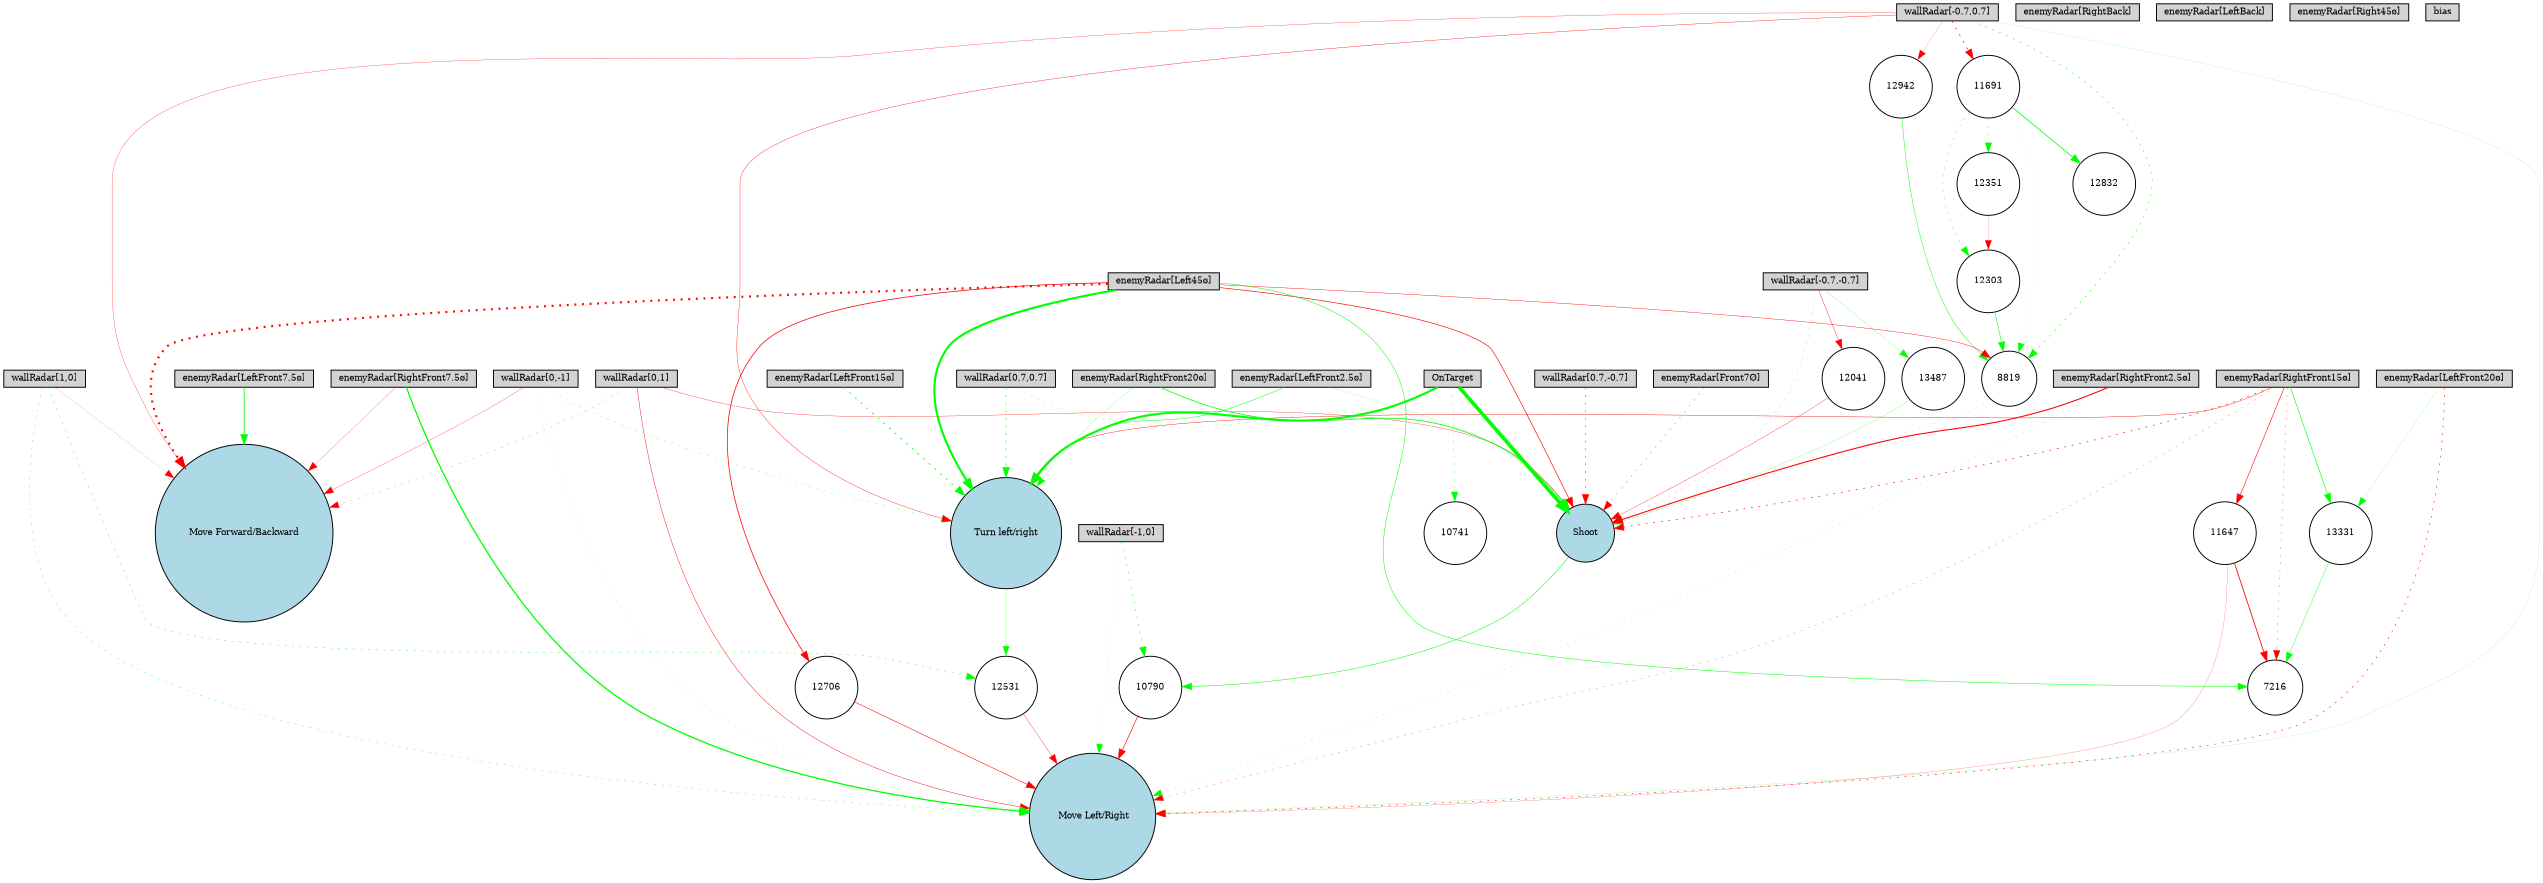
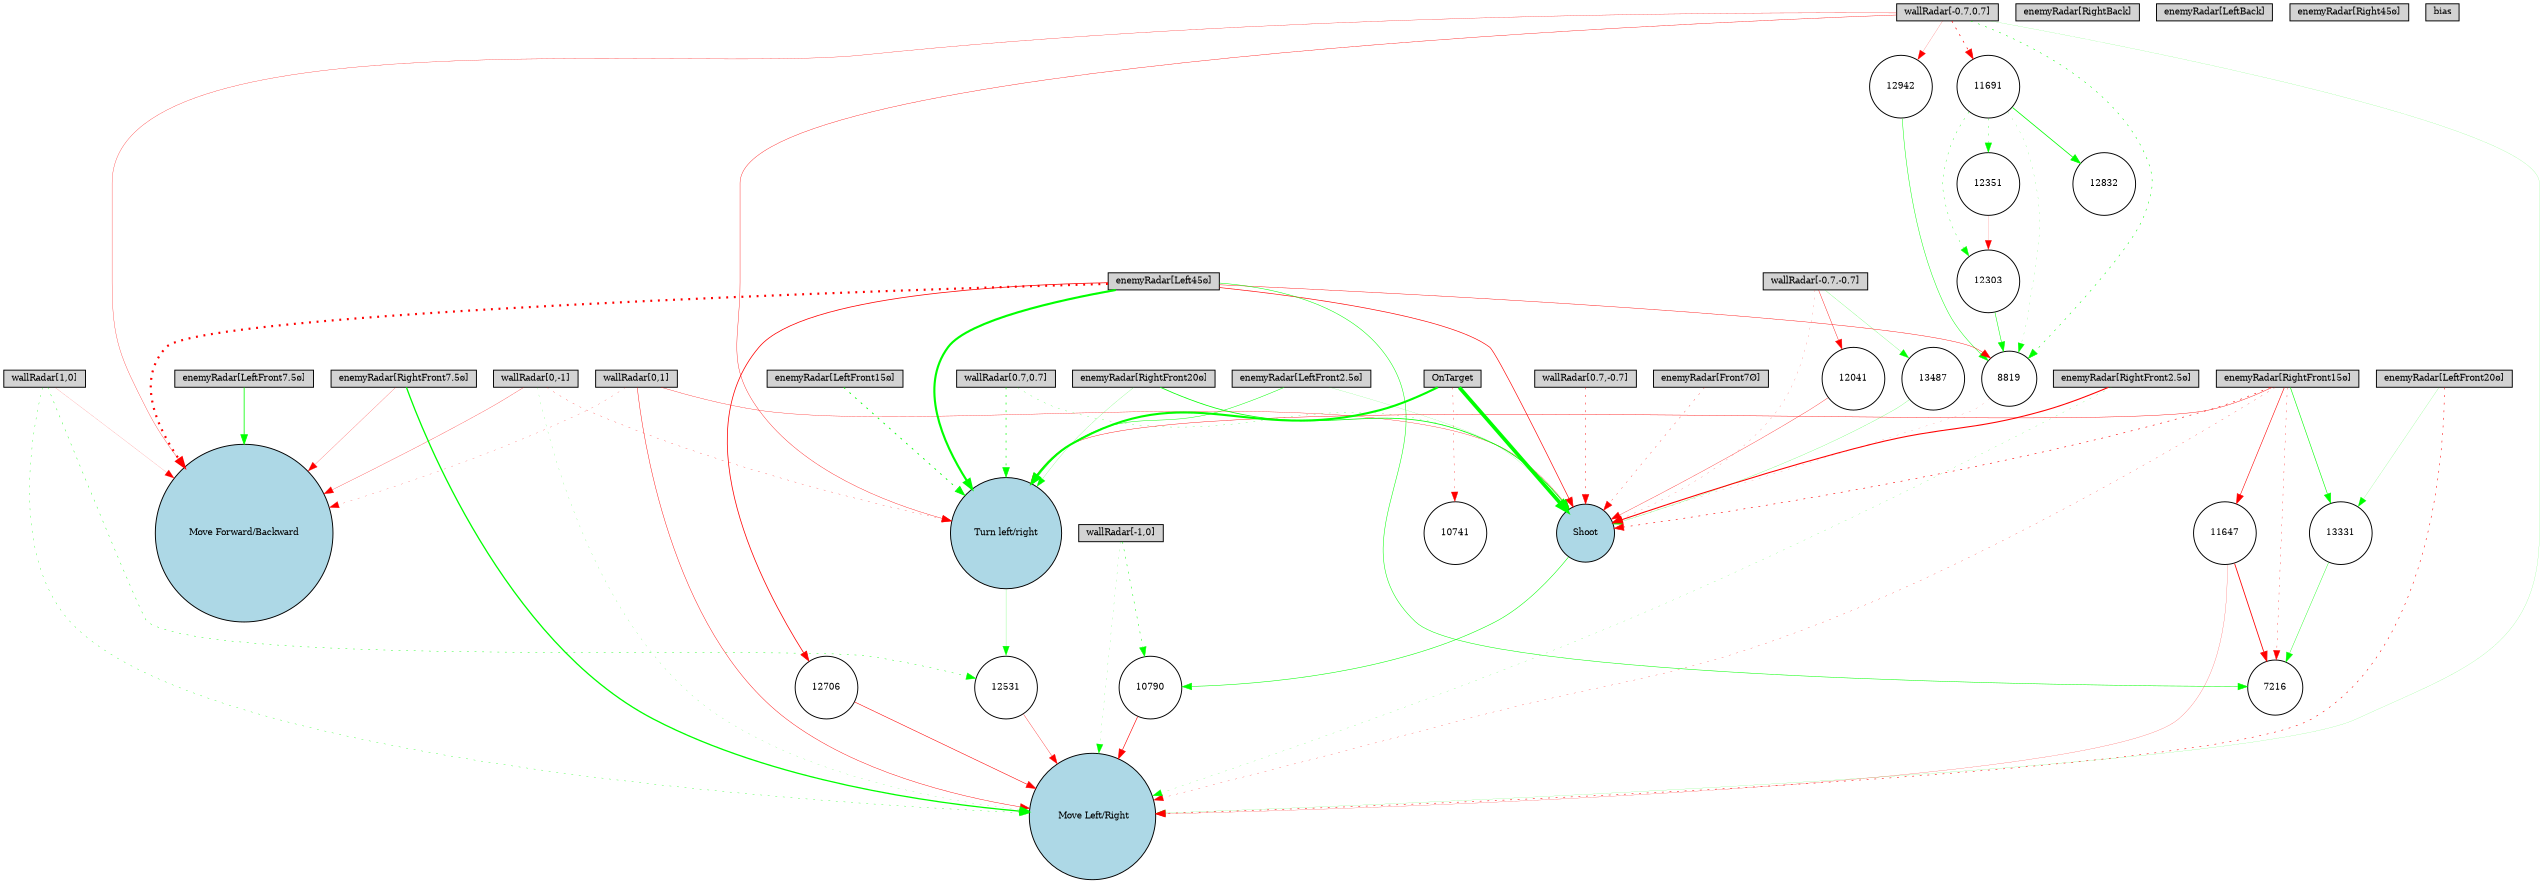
edge "OnTarget" -> "10741": color green -> red
edge "wallRadar[0,-1]" -> "Turn left/right": color green -> red
